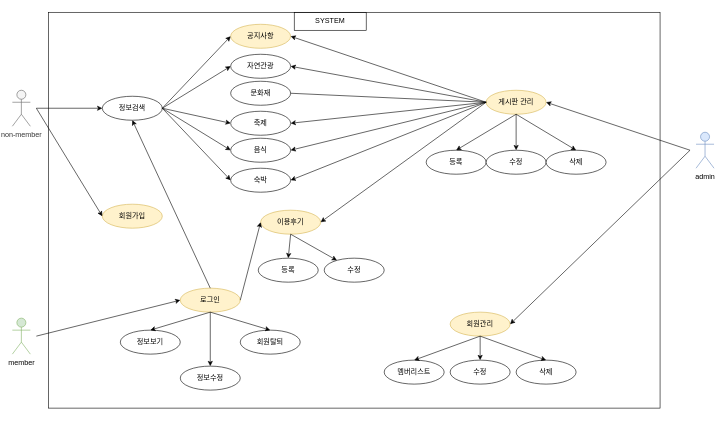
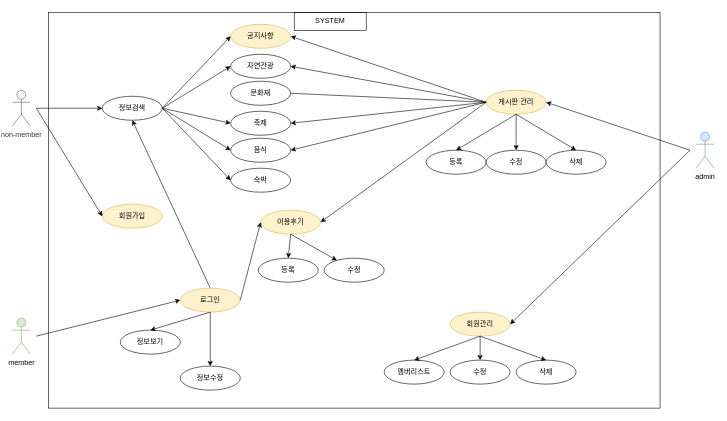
edge "게시판 관리" -> "숙박": removed
edge "로그인" -> "회원탈퇴": removed
node "회원탈퇴": removed
